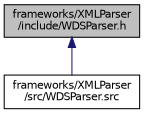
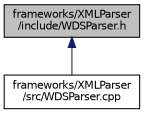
node "frameworks/XMLParser /src/WDSParser.src": label "frameworks/XMLParser /src/WDSParser.src" -> "frameworks/XMLParser /src/WDSParser.cpp"
